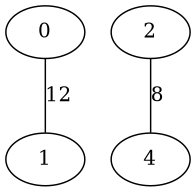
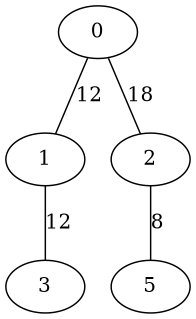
edge "0" -- "2": added, label "18"
node "4": label "4" -> "5"
node "3": added
